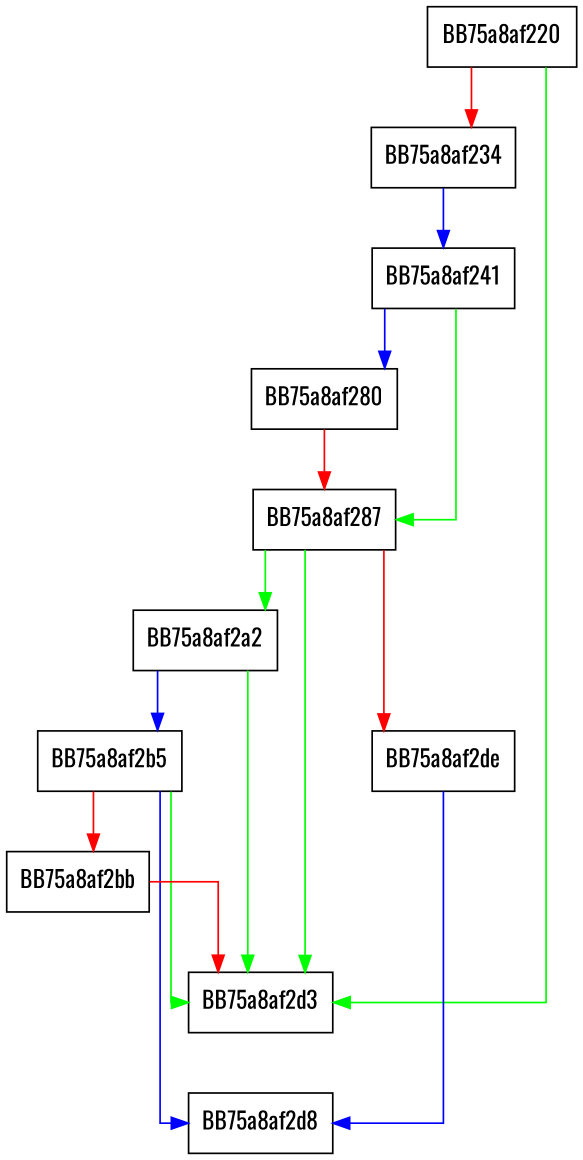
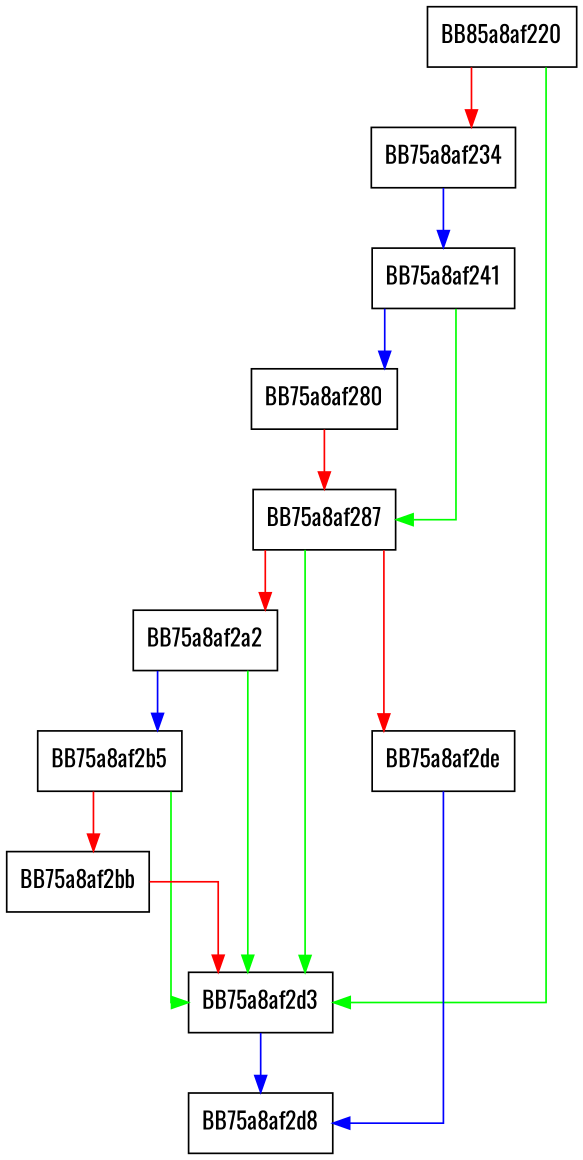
node "BB75a8af220": label "BB75a8af220" -> "BB85a8af220"
edge "BB75a8af287" -> "BB75a8af2a2": color green -> red
edge "BB75a8af2b5" -> "BB75a8af2d8": now "BB75a8af2d3" -> "BB75a8af2d8"
